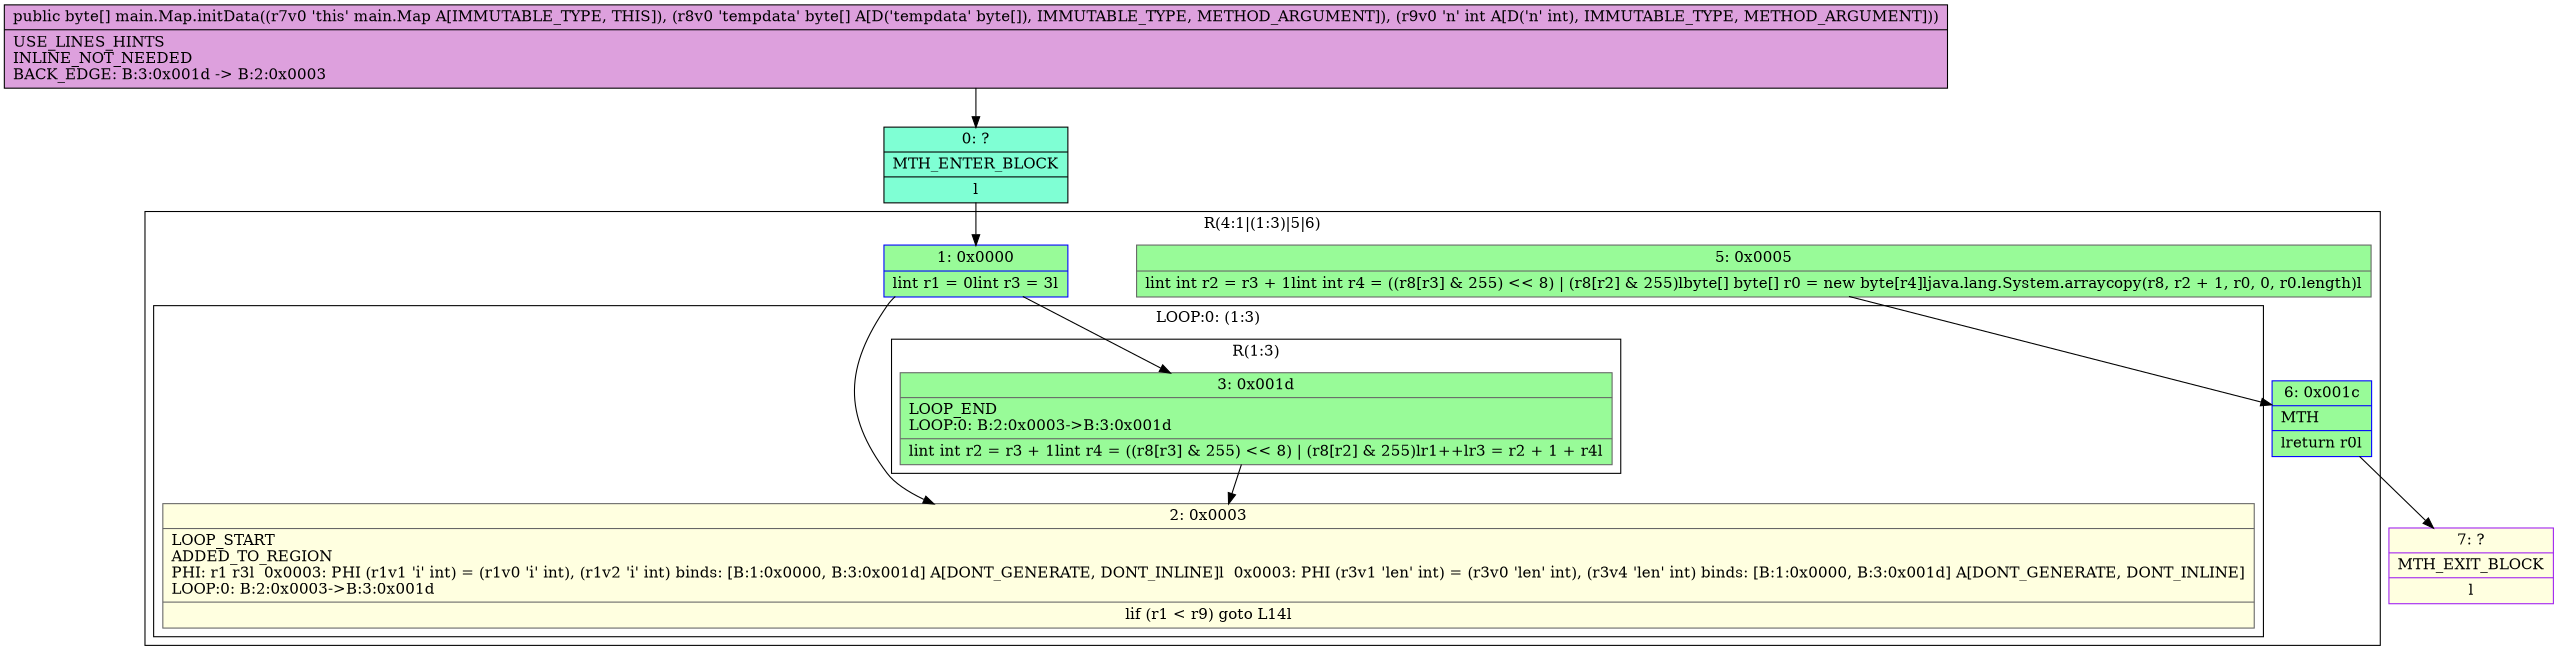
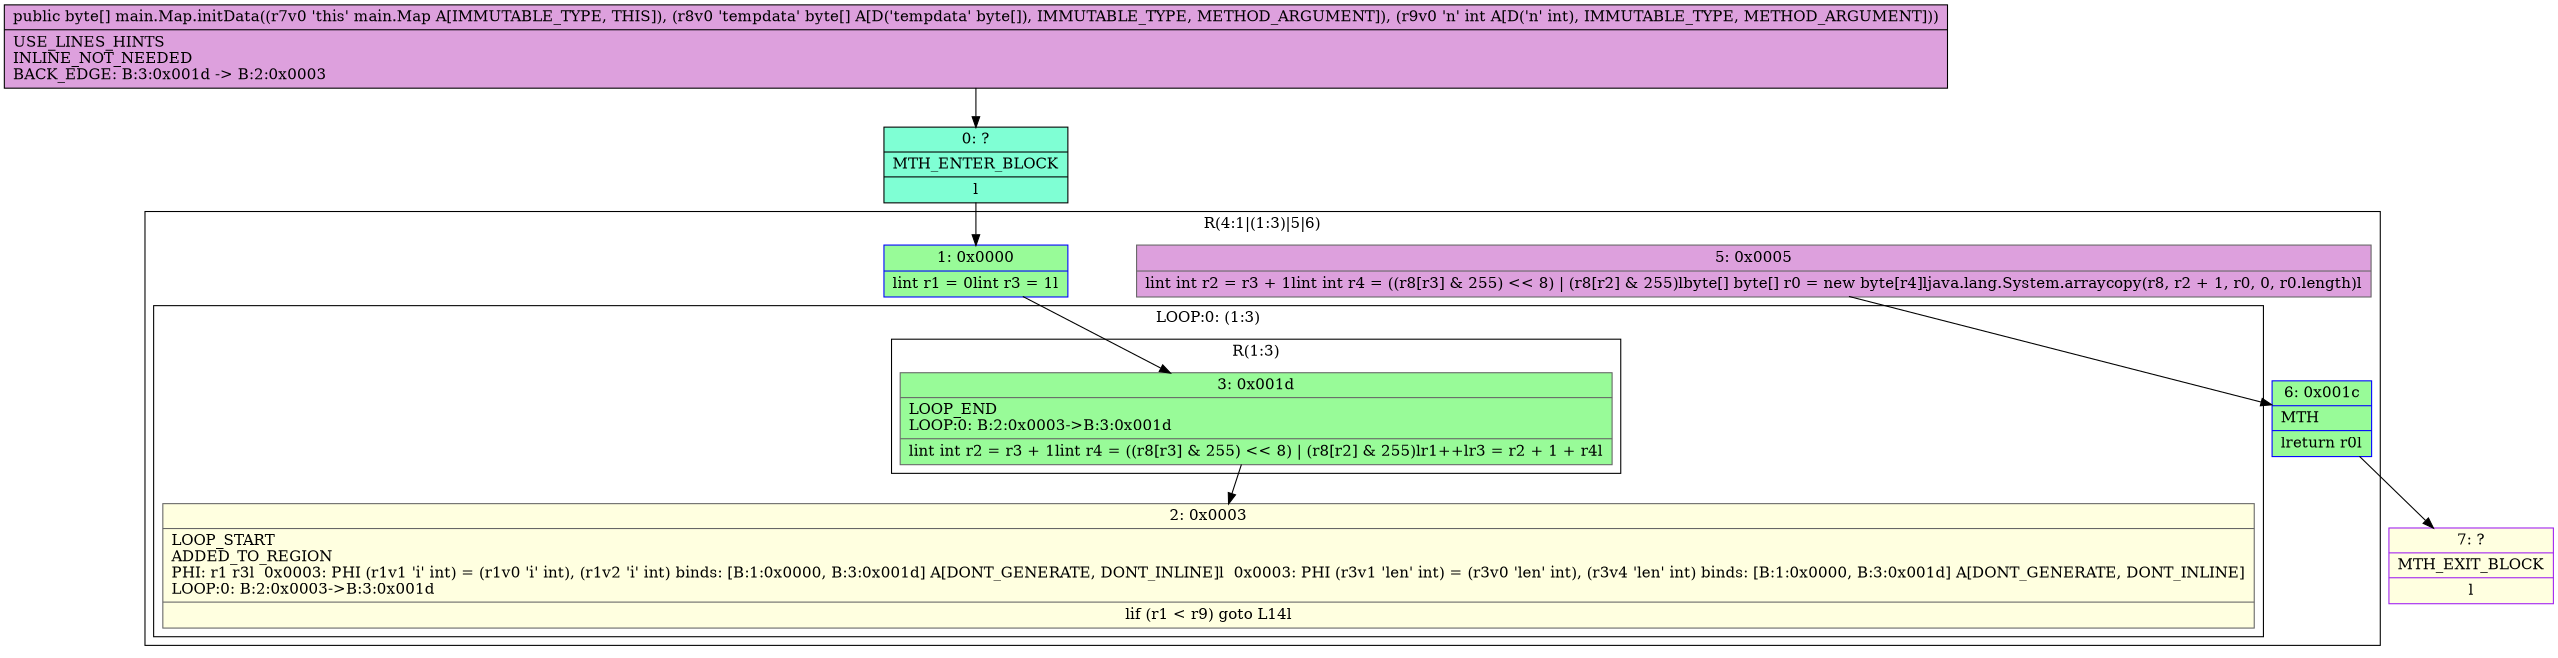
node "5: 0x0005": fillcolor palegreen -> plum
node "1: 0x0000": text "lint r1 = 0lint r3 = 3l" -> "lint r1 = 0lint r3 = 1l"
edge "1: 0x0000" -> "2: 0x0003": removed
